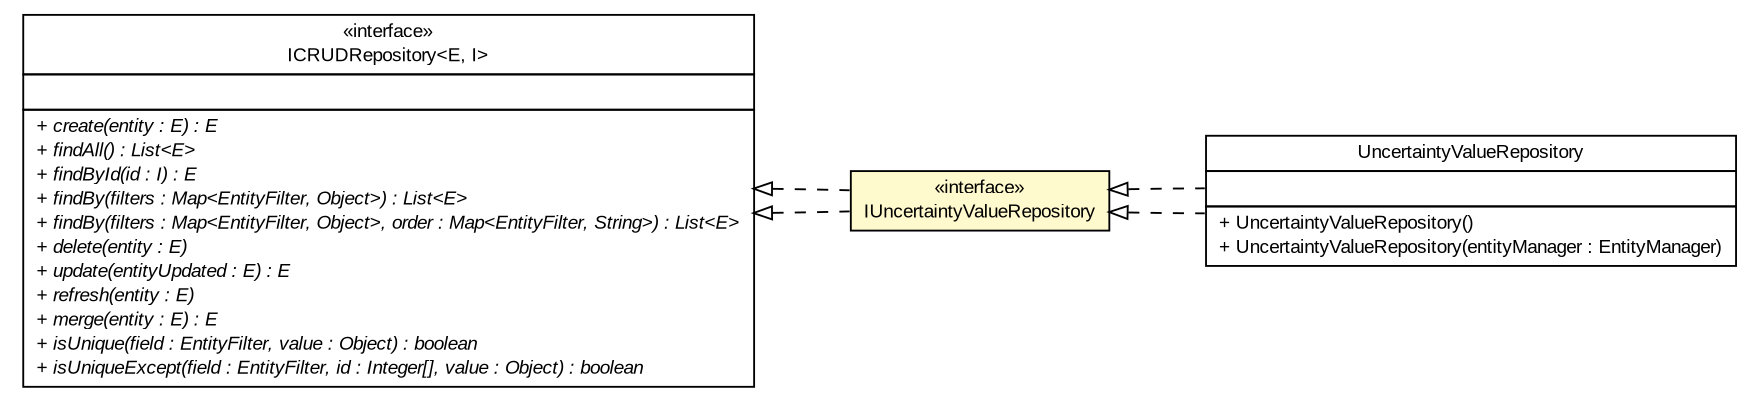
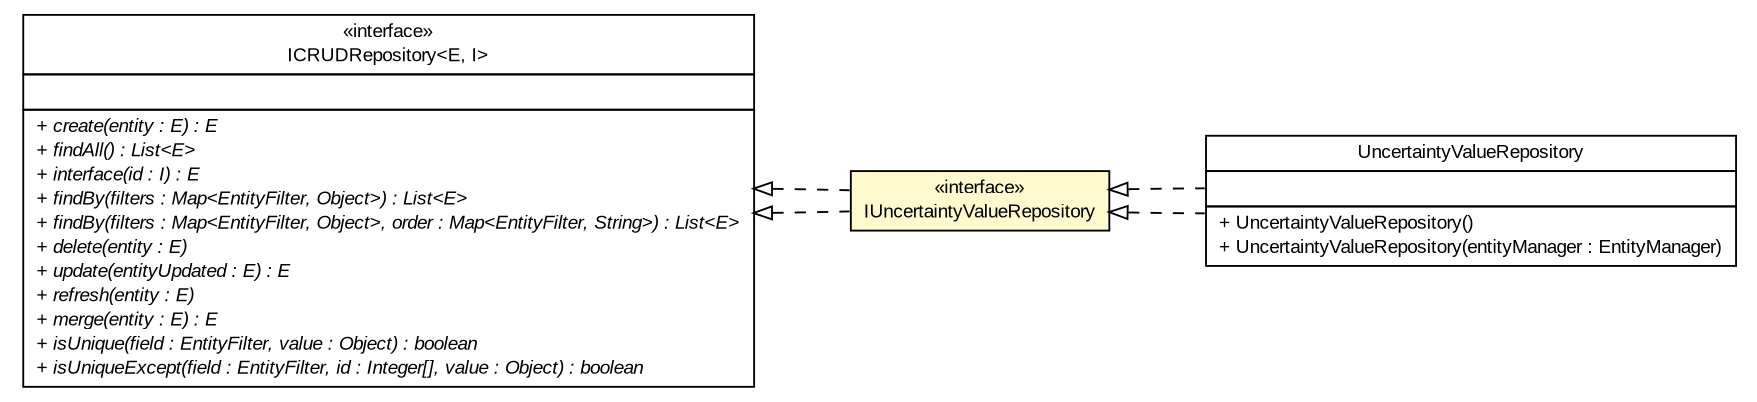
node "ICRUDRepository<E, I>": text "+ findById(id : I) : E" -> "+ interface(id : I) : E"
